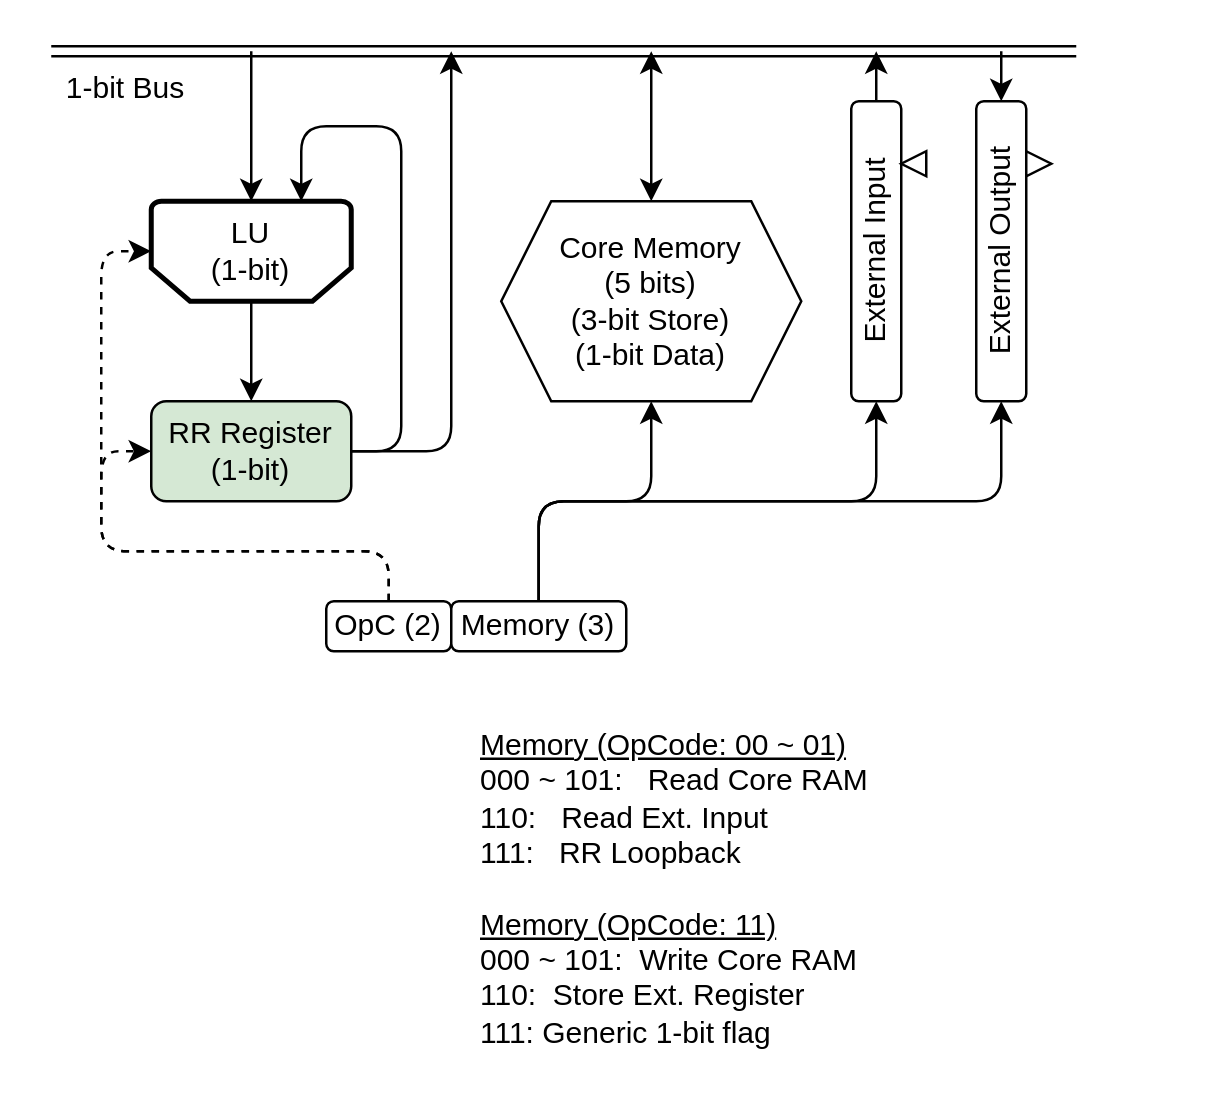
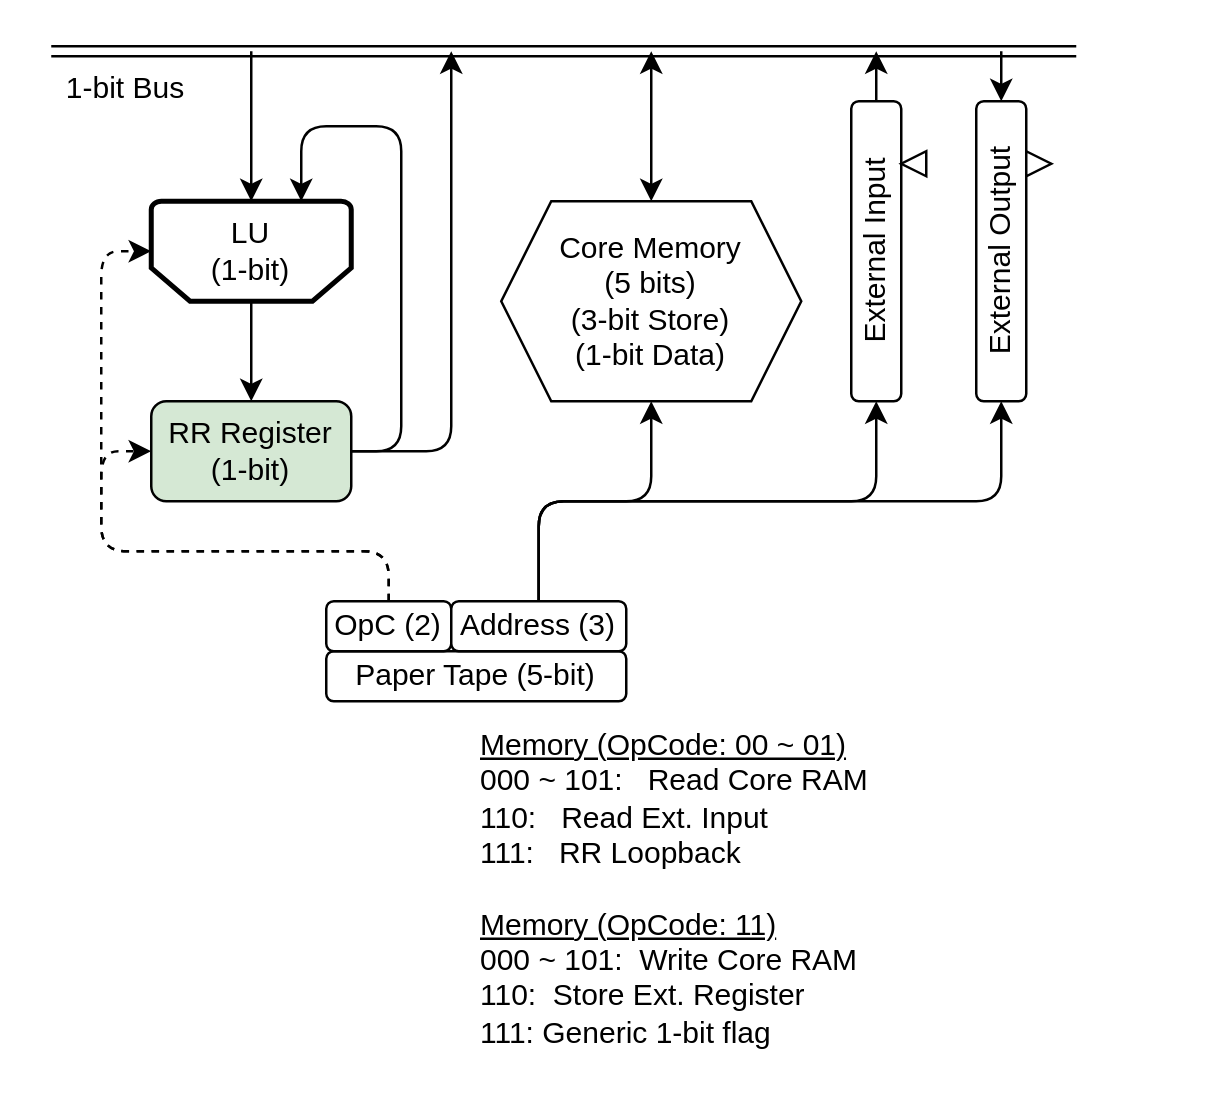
node "Memory (3)": label "Memory (3)" -> "Address (3)"
node "Paper Tape (5-bit)": added
